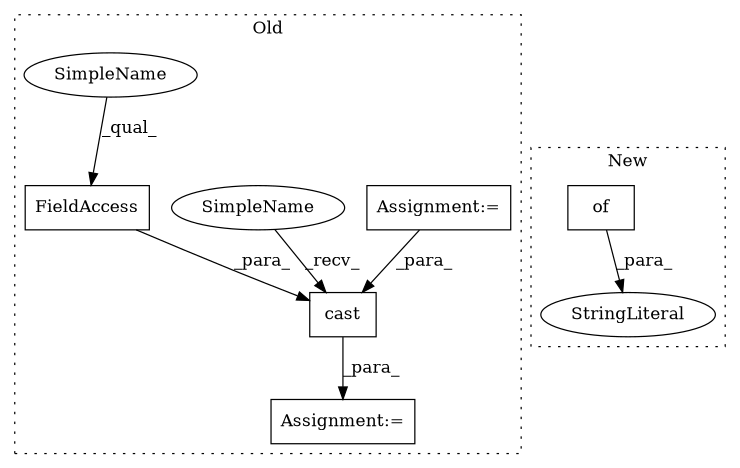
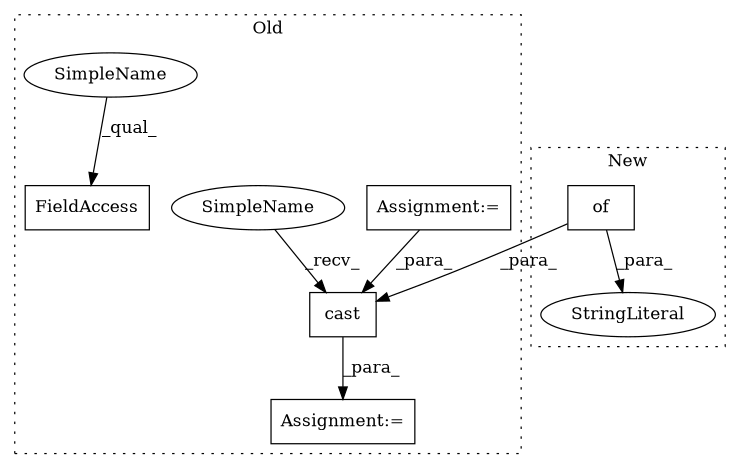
edge "FieldAccess" -> "cast": now "of" -> "cast"
